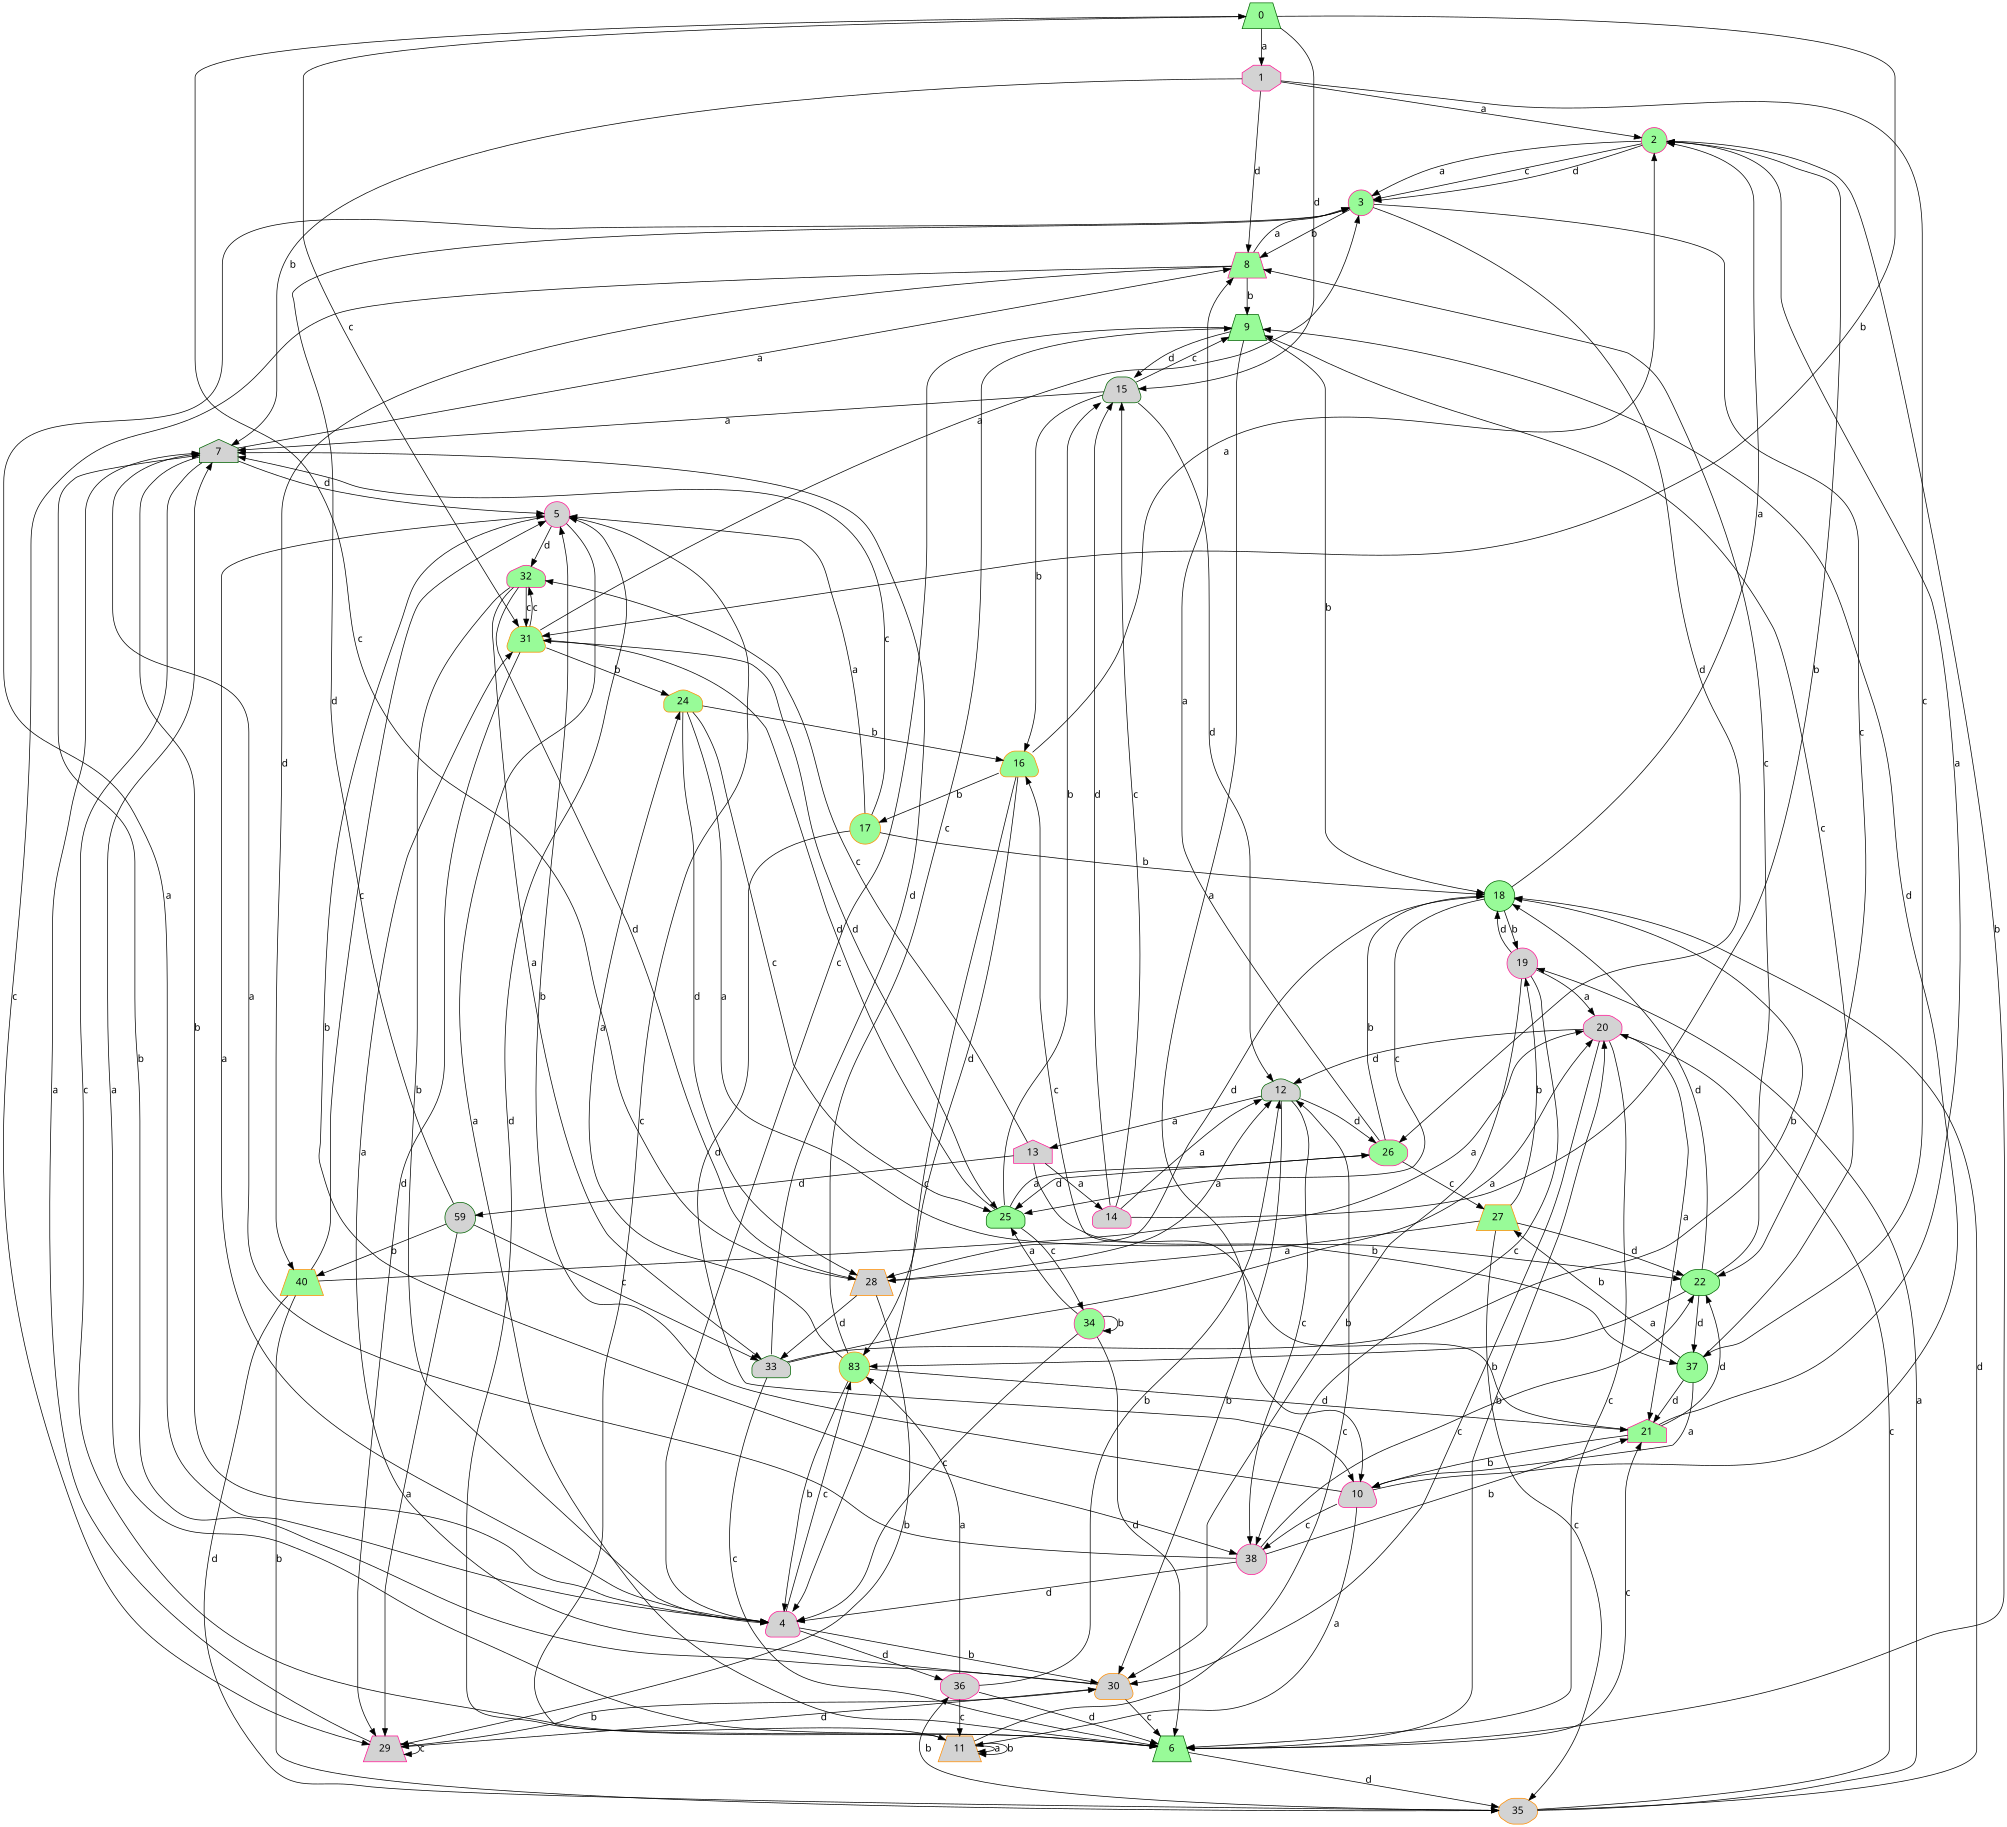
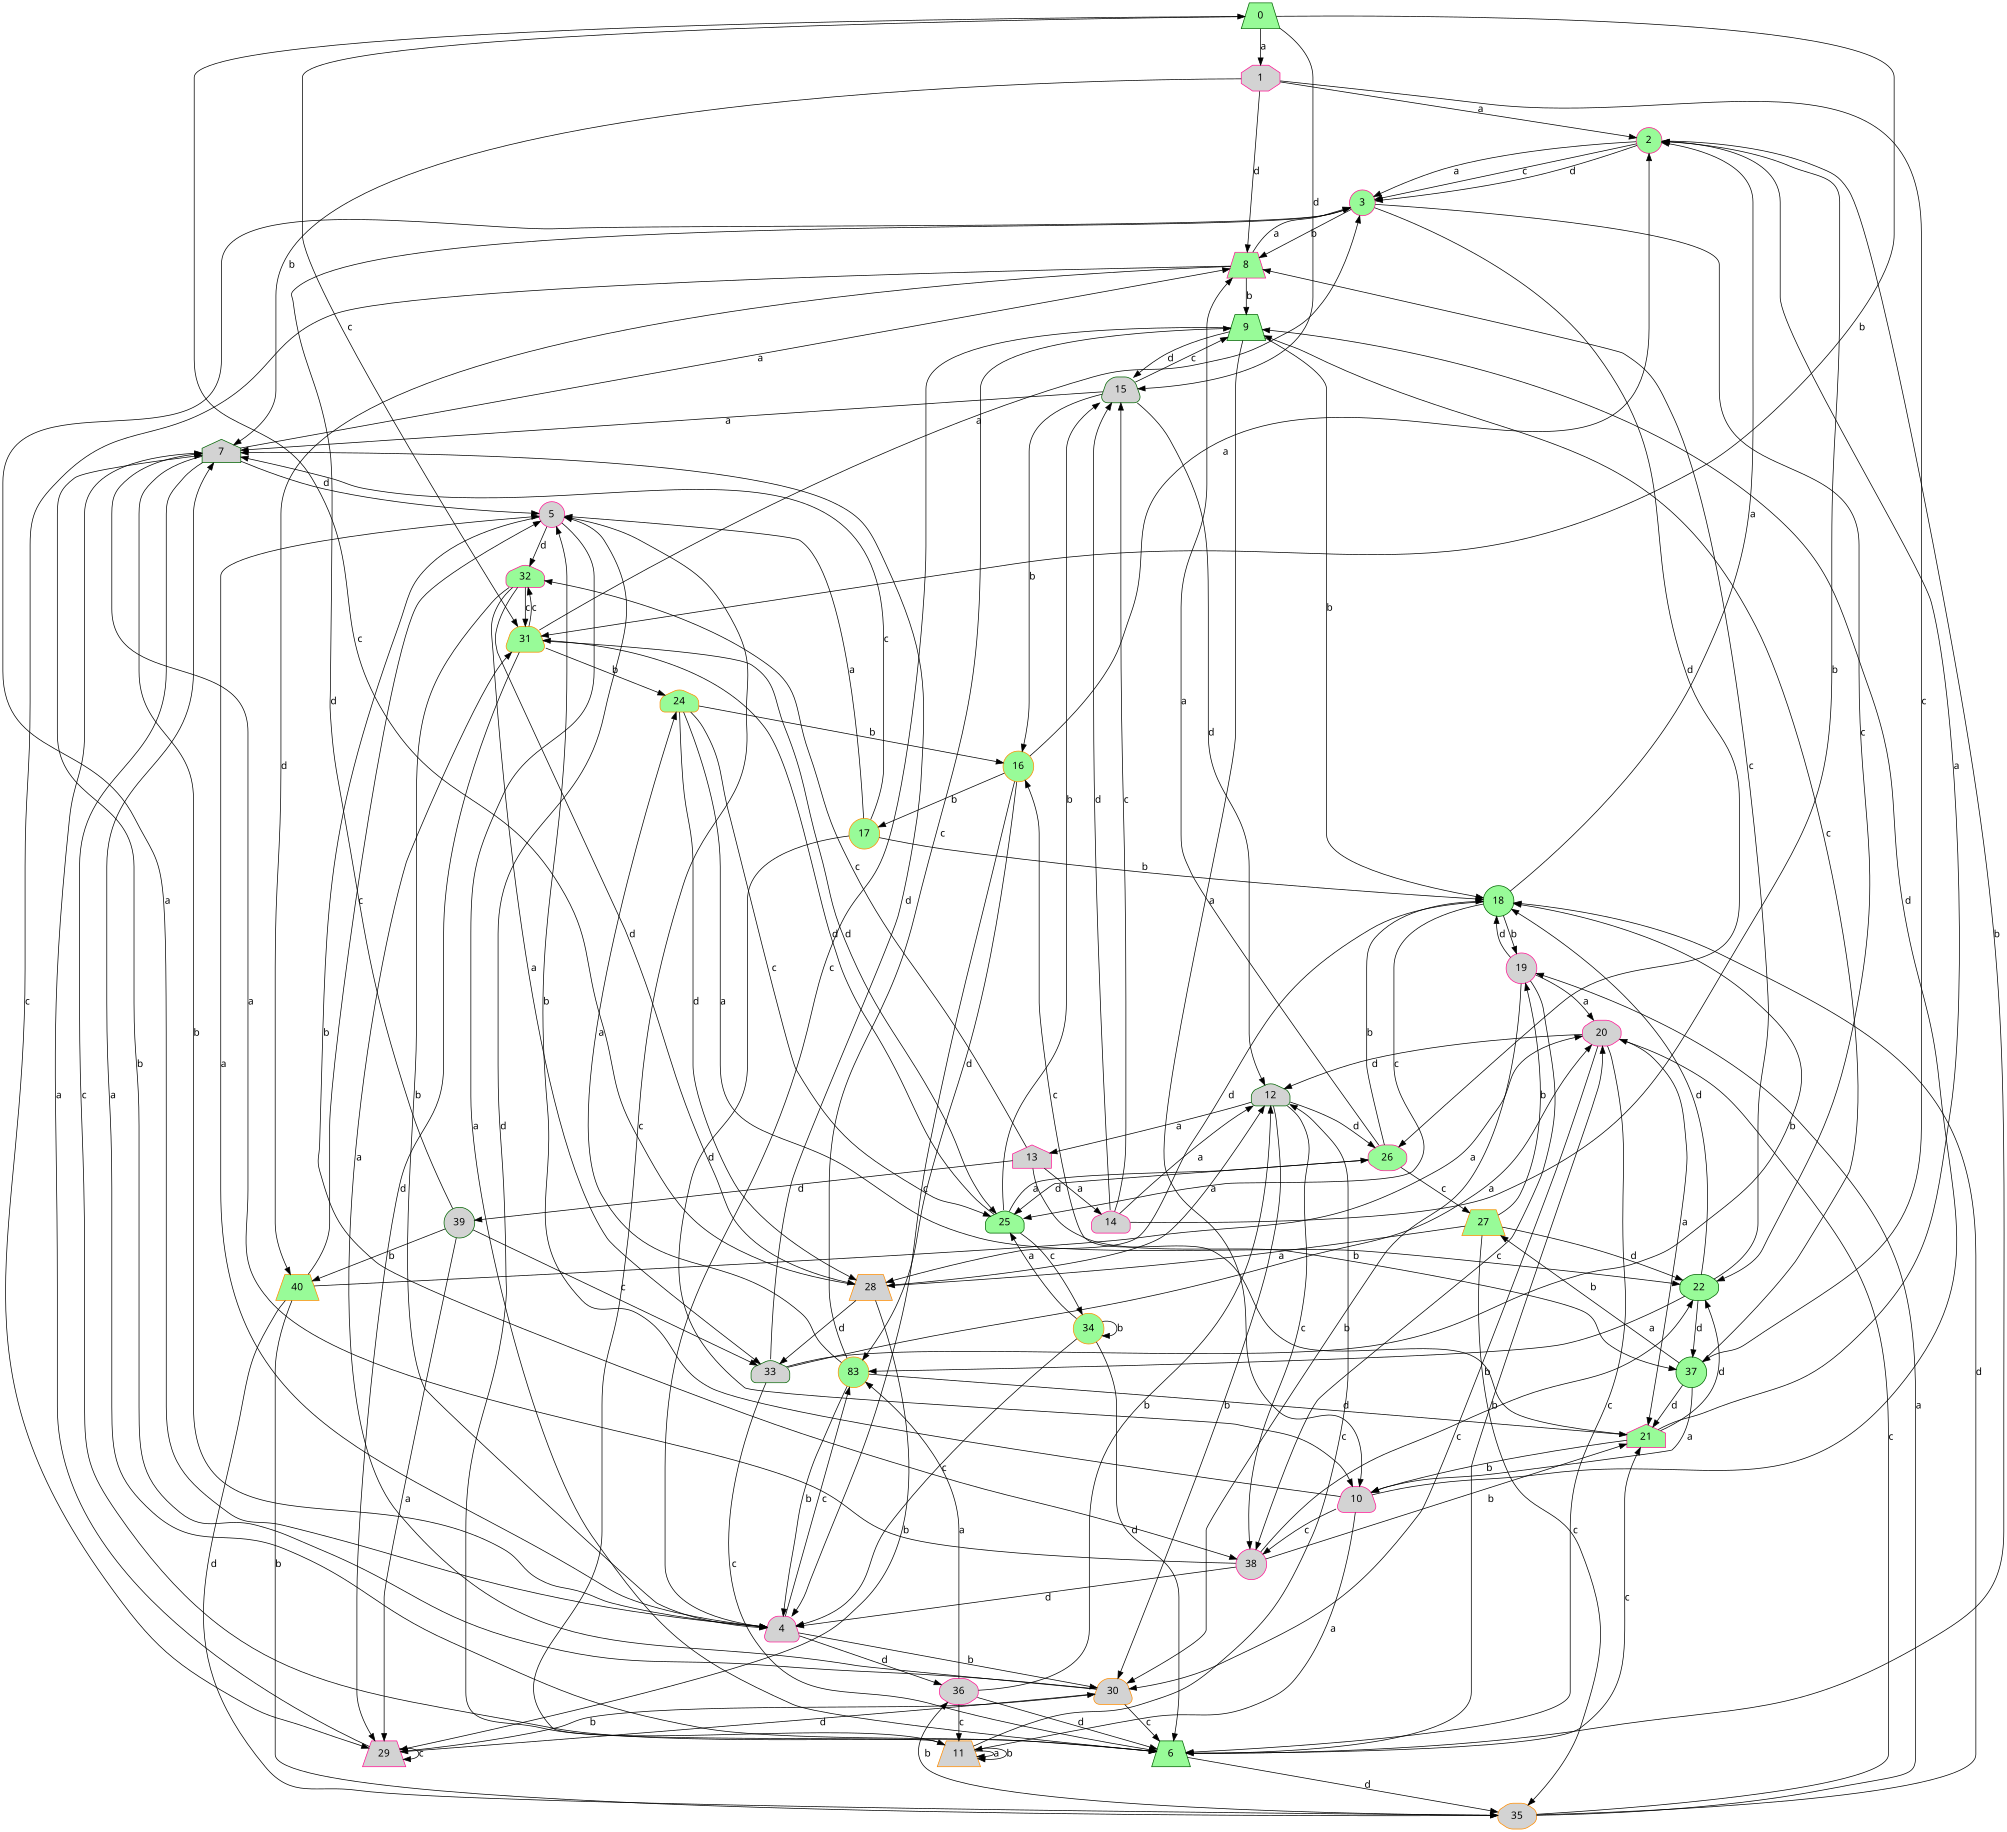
node "16": shape trapezium -> circle
node "59": label "59" -> "39"
node "34": color deeppink -> darkorange
